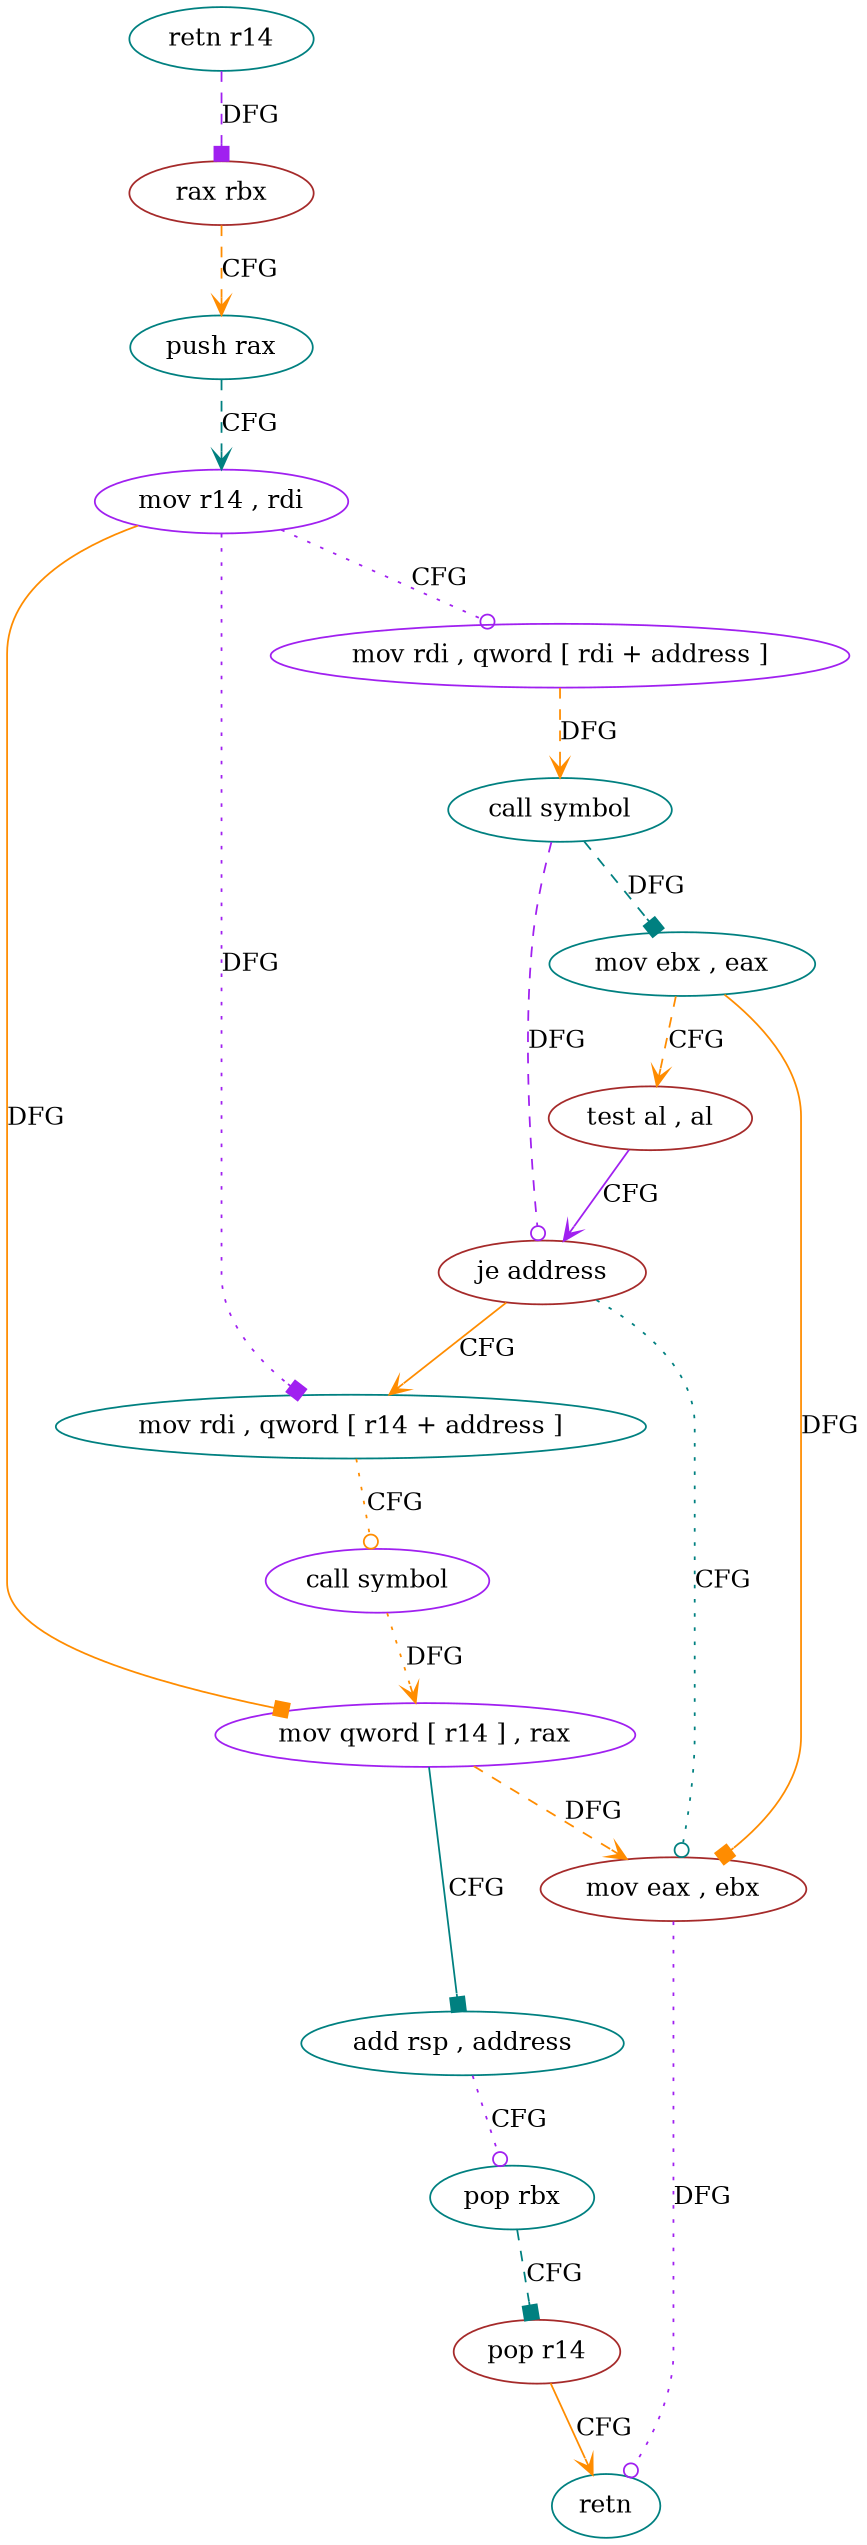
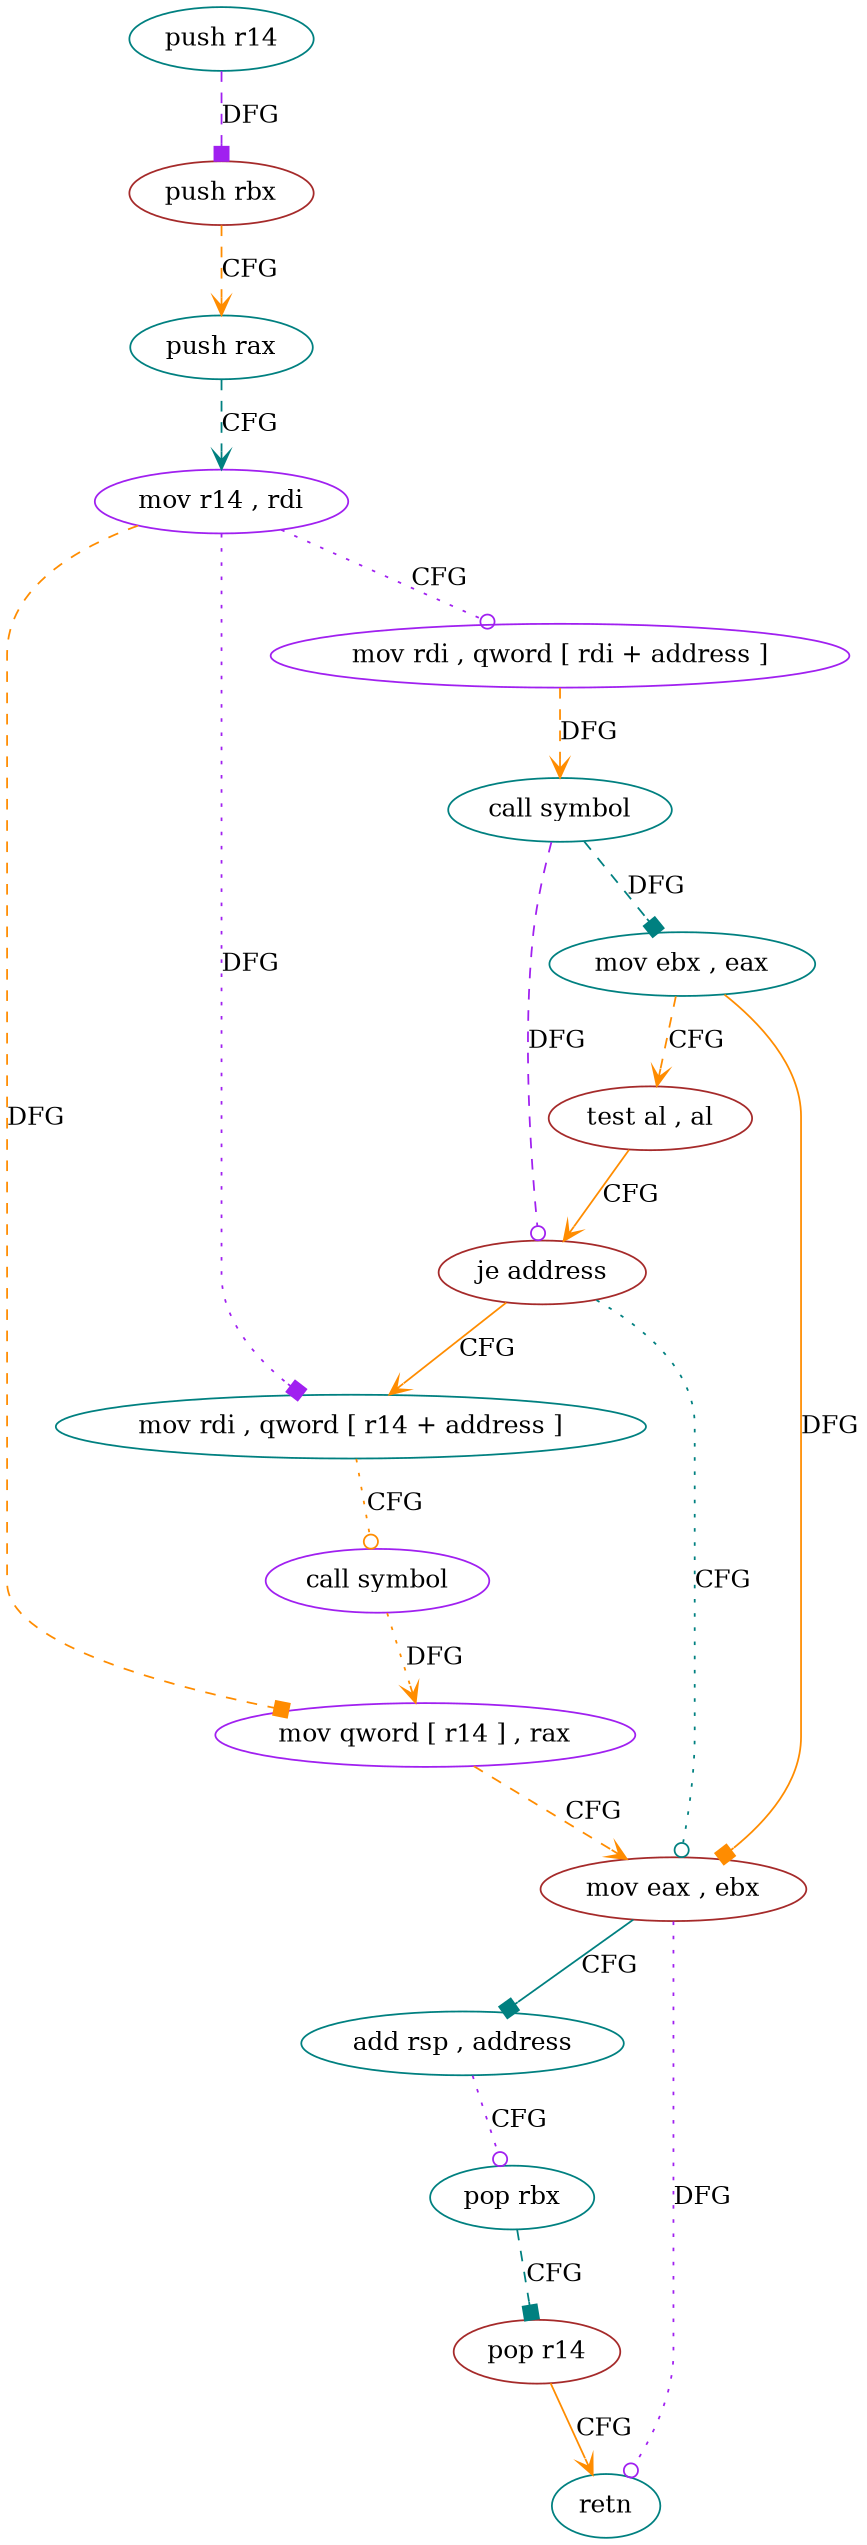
node "retn r14": label "retn r14" -> "push r14"
node "rax rbx": label "rax rbx" -> "push rbx"
edge "mov r14 , rdi" -> "mov qword [ r14 ] , rax": style solid -> dashed
edge "test al , al" -> "je address": color purple -> darkorange
edge "mov qword [ r14 ] , rax" -> "mov eax , ebx": label "DFG" -> "CFG"
edge "mov qword [ r14 ] , rax" -> "add rsp , address": now "mov eax , ebx" -> "add rsp , address"
